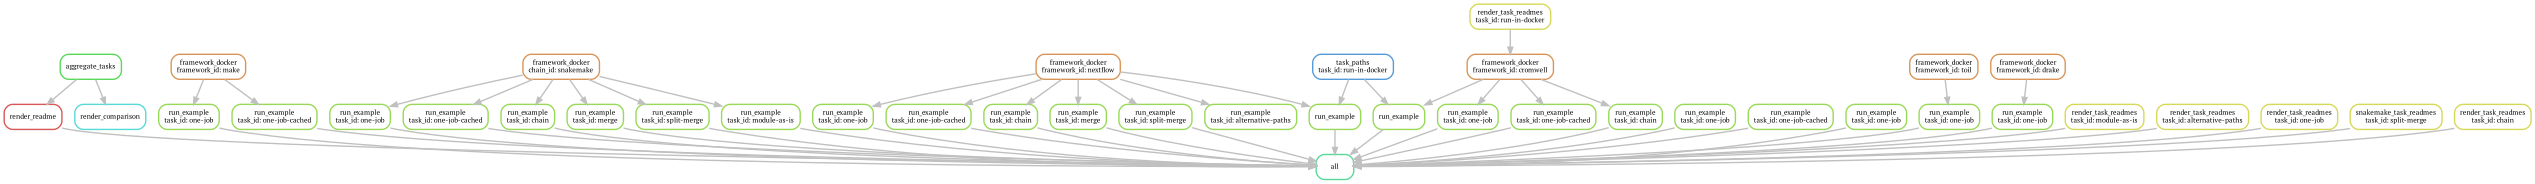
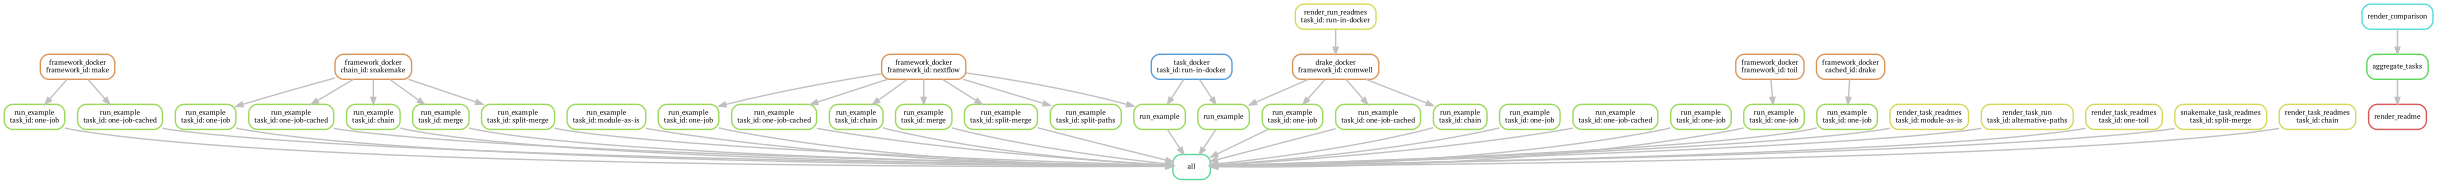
node "render_task_readmes task_id: run-in-docker": label "render_task_readmes task_id: run-in-docker" -> "render_run_readmes task_id: run-in-docker"
node "task_paths task_id: run-in-docker": label "task_paths task_id: run-in-docker" -> "task_docker task_id: run-in-docker"
node "framework_docker framework_id: cromwell": label "framework_docker framework_id: cromwell" -> "drake_docker framework_id: cromwell"
node "framework_docker framework_id: drake": label "framework_docker framework_id: drake" -> "framework_docker cached_id: drake"
edge "aggregate_tasks" -> "render_comparison": reversed
edge "framework_docker chain_id: snakemake" -> "run_example task_id: module-as-is": removed
node "run_example task_id: alternative-paths": label "run_example task_id: alternative-paths" -> "run_example task_id: split-paths"
node "render_task_readmes task_id: alternative-paths": label "render_task_readmes task_id: alternative-paths" -> "render_task_run task_id: alternative-paths"
node "render_task_readmes task_id: one-job": label "render_task_readmes task_id: one-job" -> "render_task_readmes task_id: one-toil"
edge "render_readme" -> "all": removed
